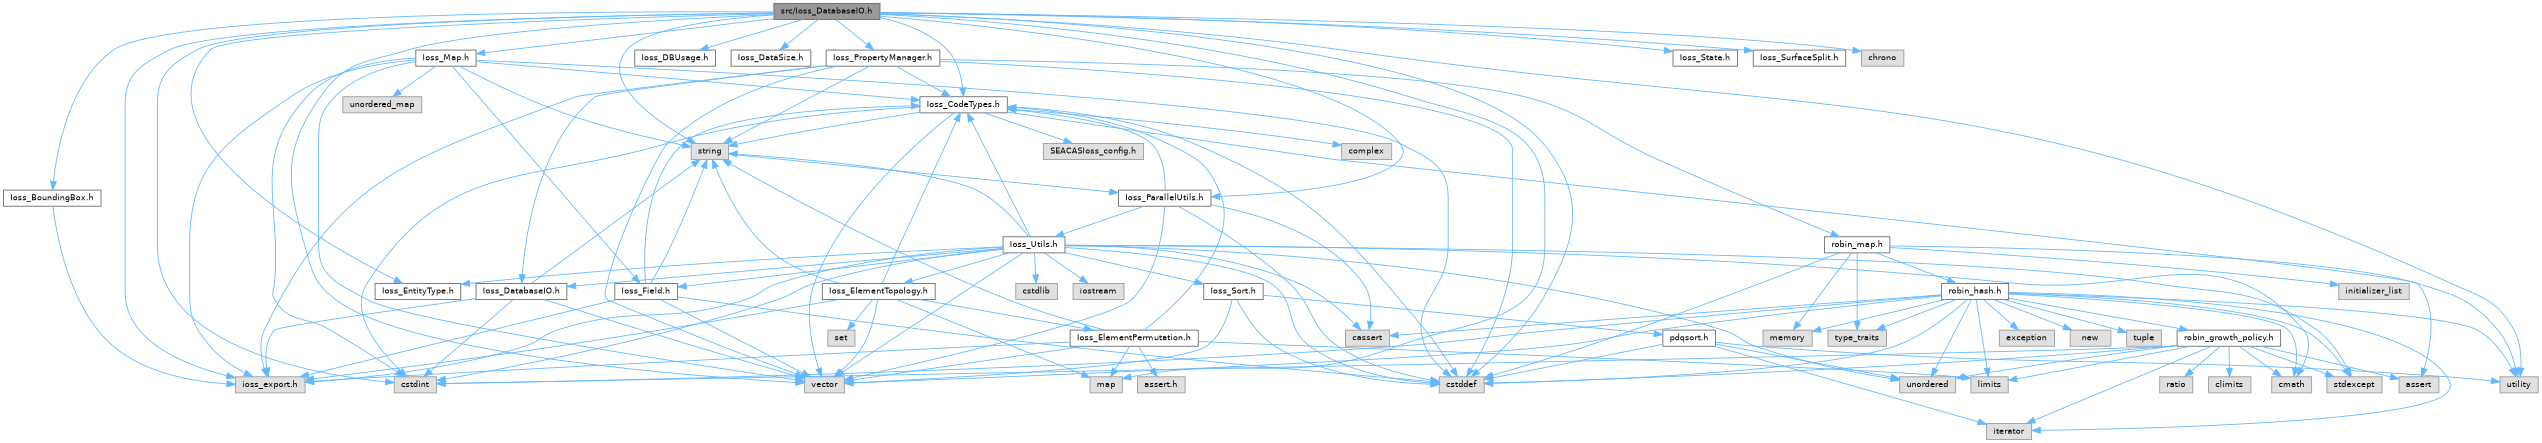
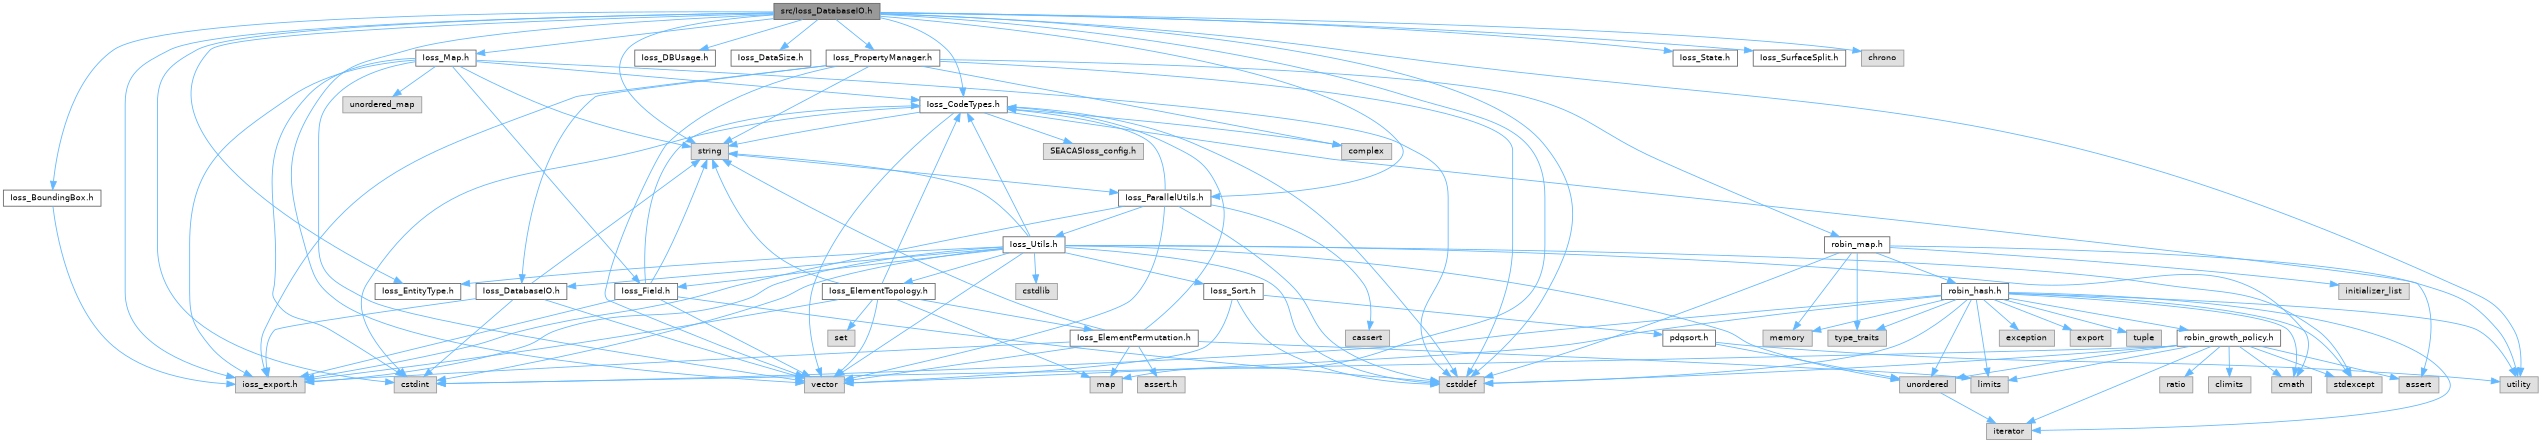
edge "Ioss_PropertyManager.h" -> "Ioss_CodeTypes.h": now "Ioss_PropertyManager.h" -> "complex"
edge "Ioss_Utils.h" -> "cassert": removed
edge "Ioss_ParallelUtils.h" -> "ioss_export.h": added
node "iostream": removed
edge "robin_hash.h" -> "cassert": removed
node "new": label "new" -> "export"
edge "pdqsort.h" -> "cstddef": removed
edge "pdqsort.h" -> "iterator": now "unordered" -> "iterator"
